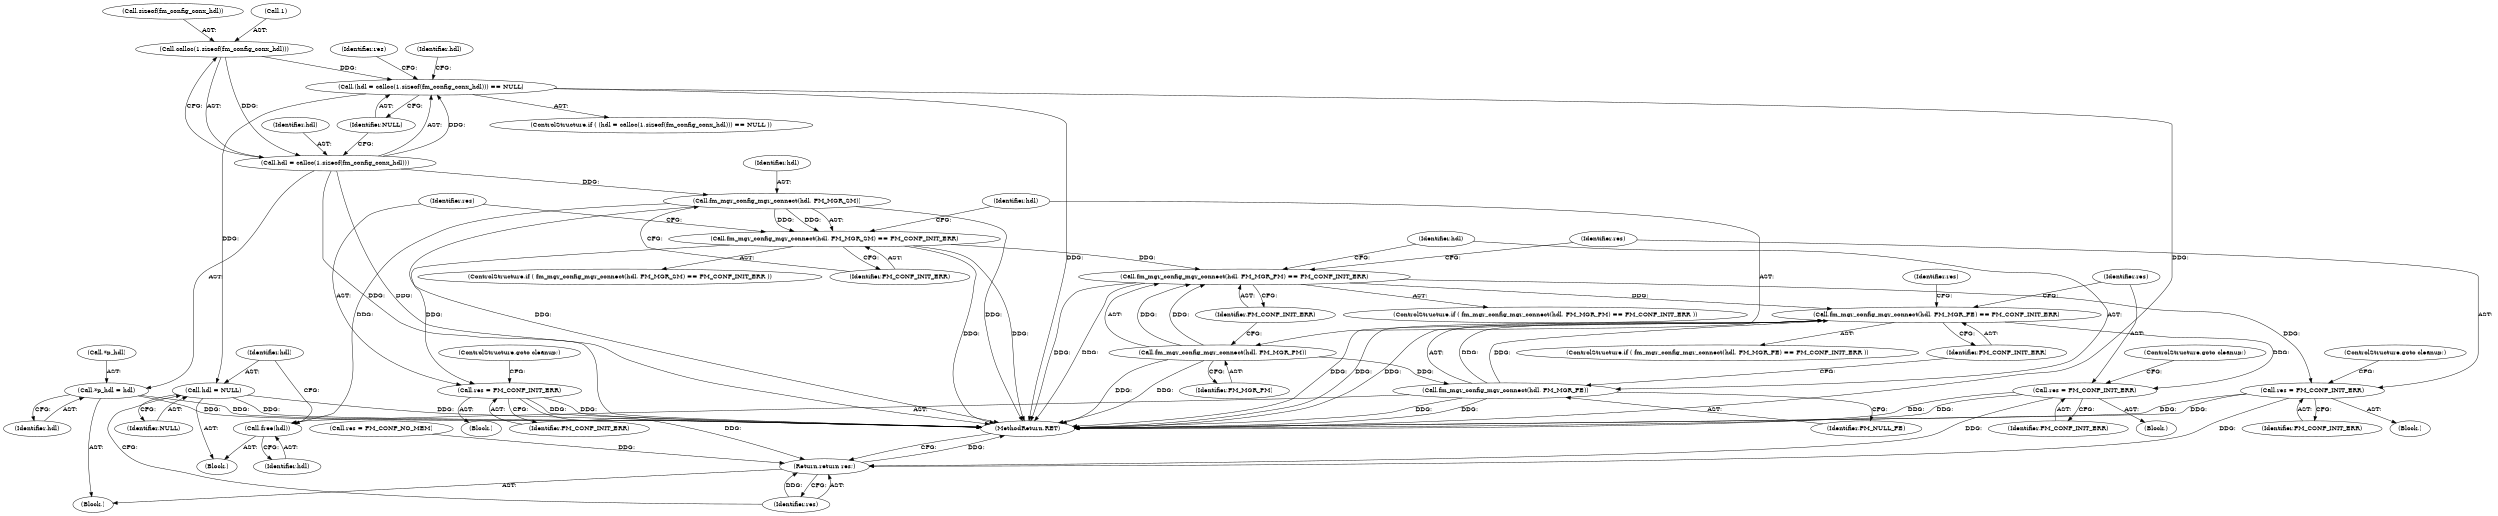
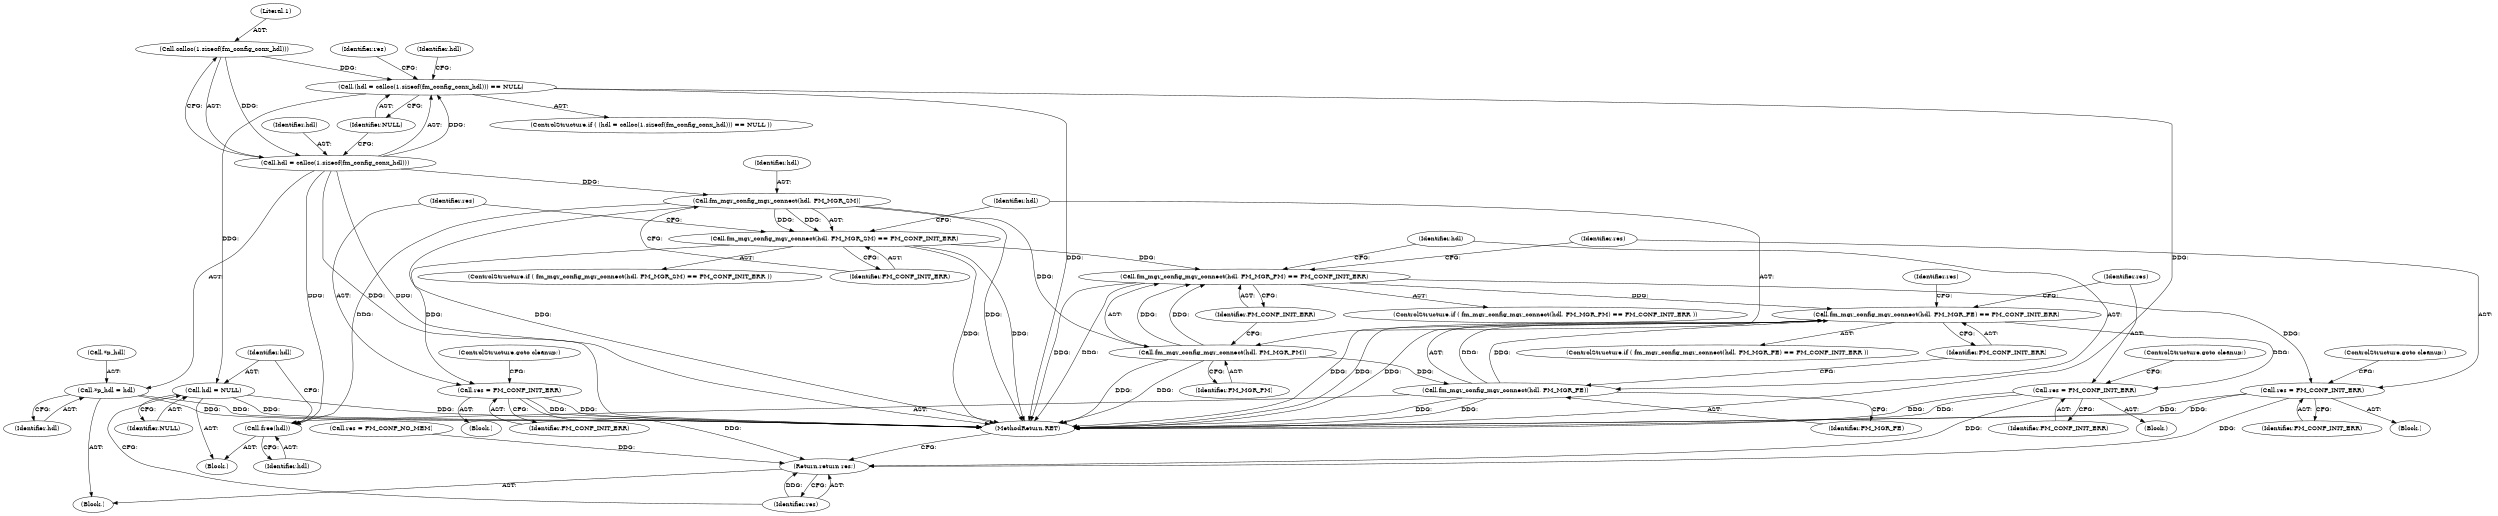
node "(Call,sizeof(fm_config_conx_hdl))": removed
node "(Call,1)": label "(Call,1)" -> "(Literal,1)"
edge "(Call,fm_mgr_config_mgr_connect(hdl, FM_MGR_SM))" -> "(Call,fm_mgr_config_mgr_connect(hdl, FM_MGR_PM))": added, label "DDG:"
edge "(Call,hdl = calloc(1,sizeof(fm_config_conx_hdl)))" -> "(Call,free(hdl))": added, label "DDG:"
node "(Identifier,FM_NULL_FE)": label "(Identifier,FM_NULL_FE)" -> "(Identifier,FM_MGR_FE)"
edge "(Return,return res;)" -> "(MethodReturn,RET)": removed, label "DDG:"
